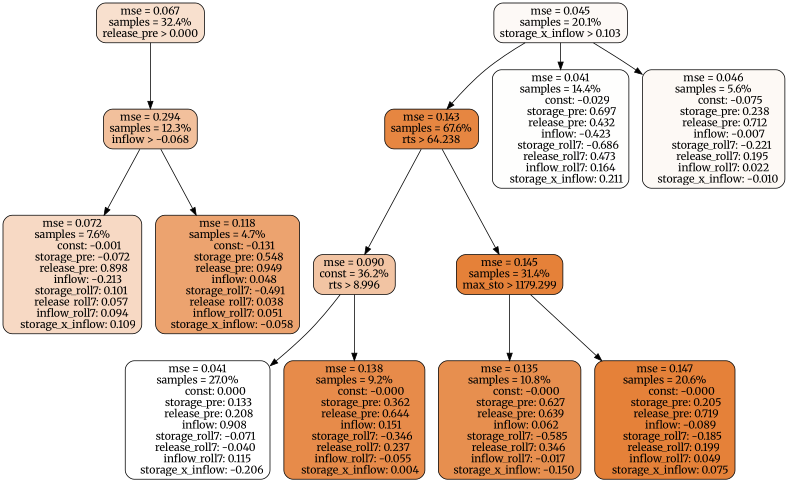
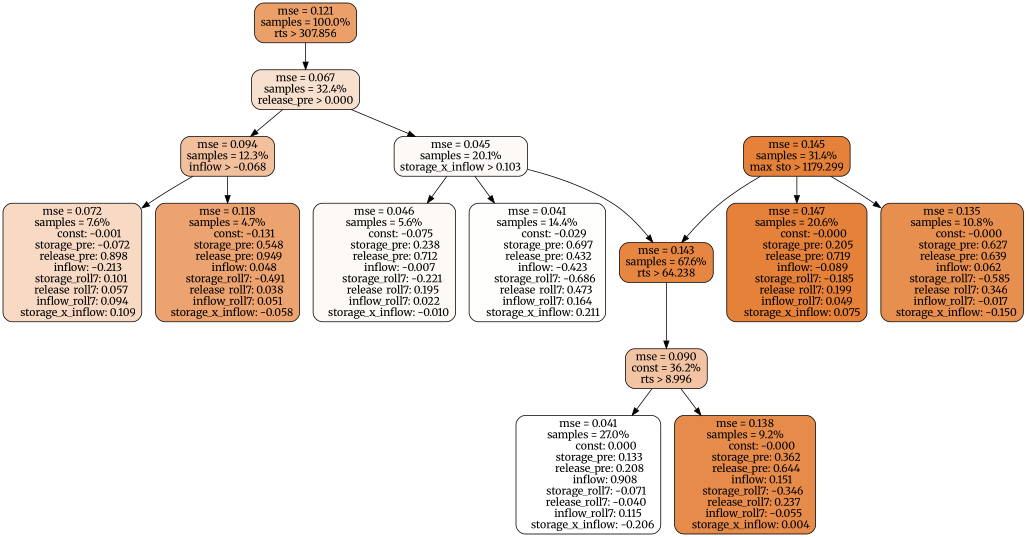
node "mse = 0.121 samples = 100.0% rts > 307.856": added
edge "mse = 0.067 samples = 32.4% release_pre > 0.000" -> "mse = 0.045 samples = 20.1% storage_x_inflow > 0.103": added
node "mse = 0.294 samples = 12.3% inflow > -0.068": label "mse = 0.294 samples = 12.3% inflow > -0.068" -> "mse = 0.094 samples = 12.3% inflow > -0.068"
edge "mse = 0.143 samples = 67.6% rts > 64.238" -> "mse = 0.145 samples = 31.4% max_sto > 1179.299": reversed
